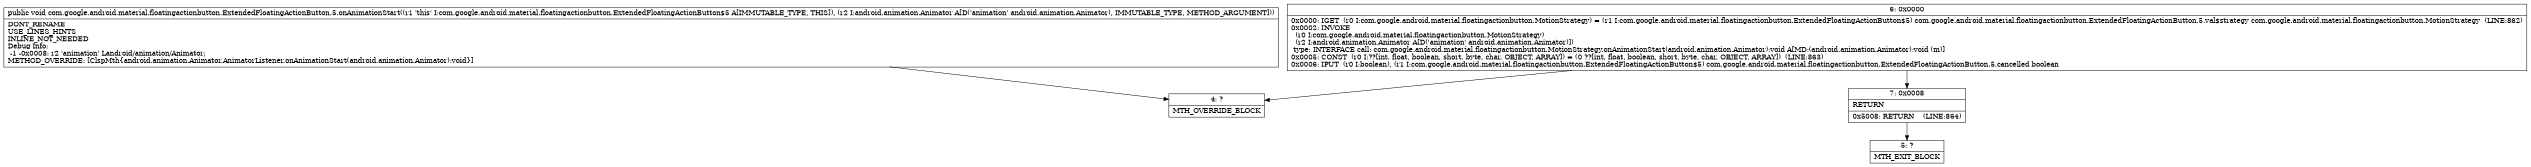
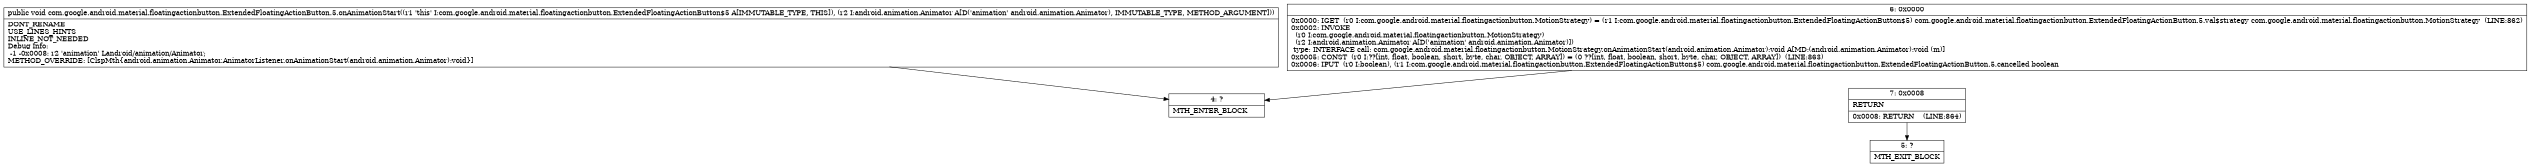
edge "6: 0x0000" -> "7: 0x0008": removed
node "4: ?": text "MTH_OVERRIDE_BLOCK" -> "MTH_ENTER_BLOCK"
node "7: 0x0008": text "0x5008: RETURN    (LINE:864)" -> "0x0008: RETURN    (LINE:864)"
